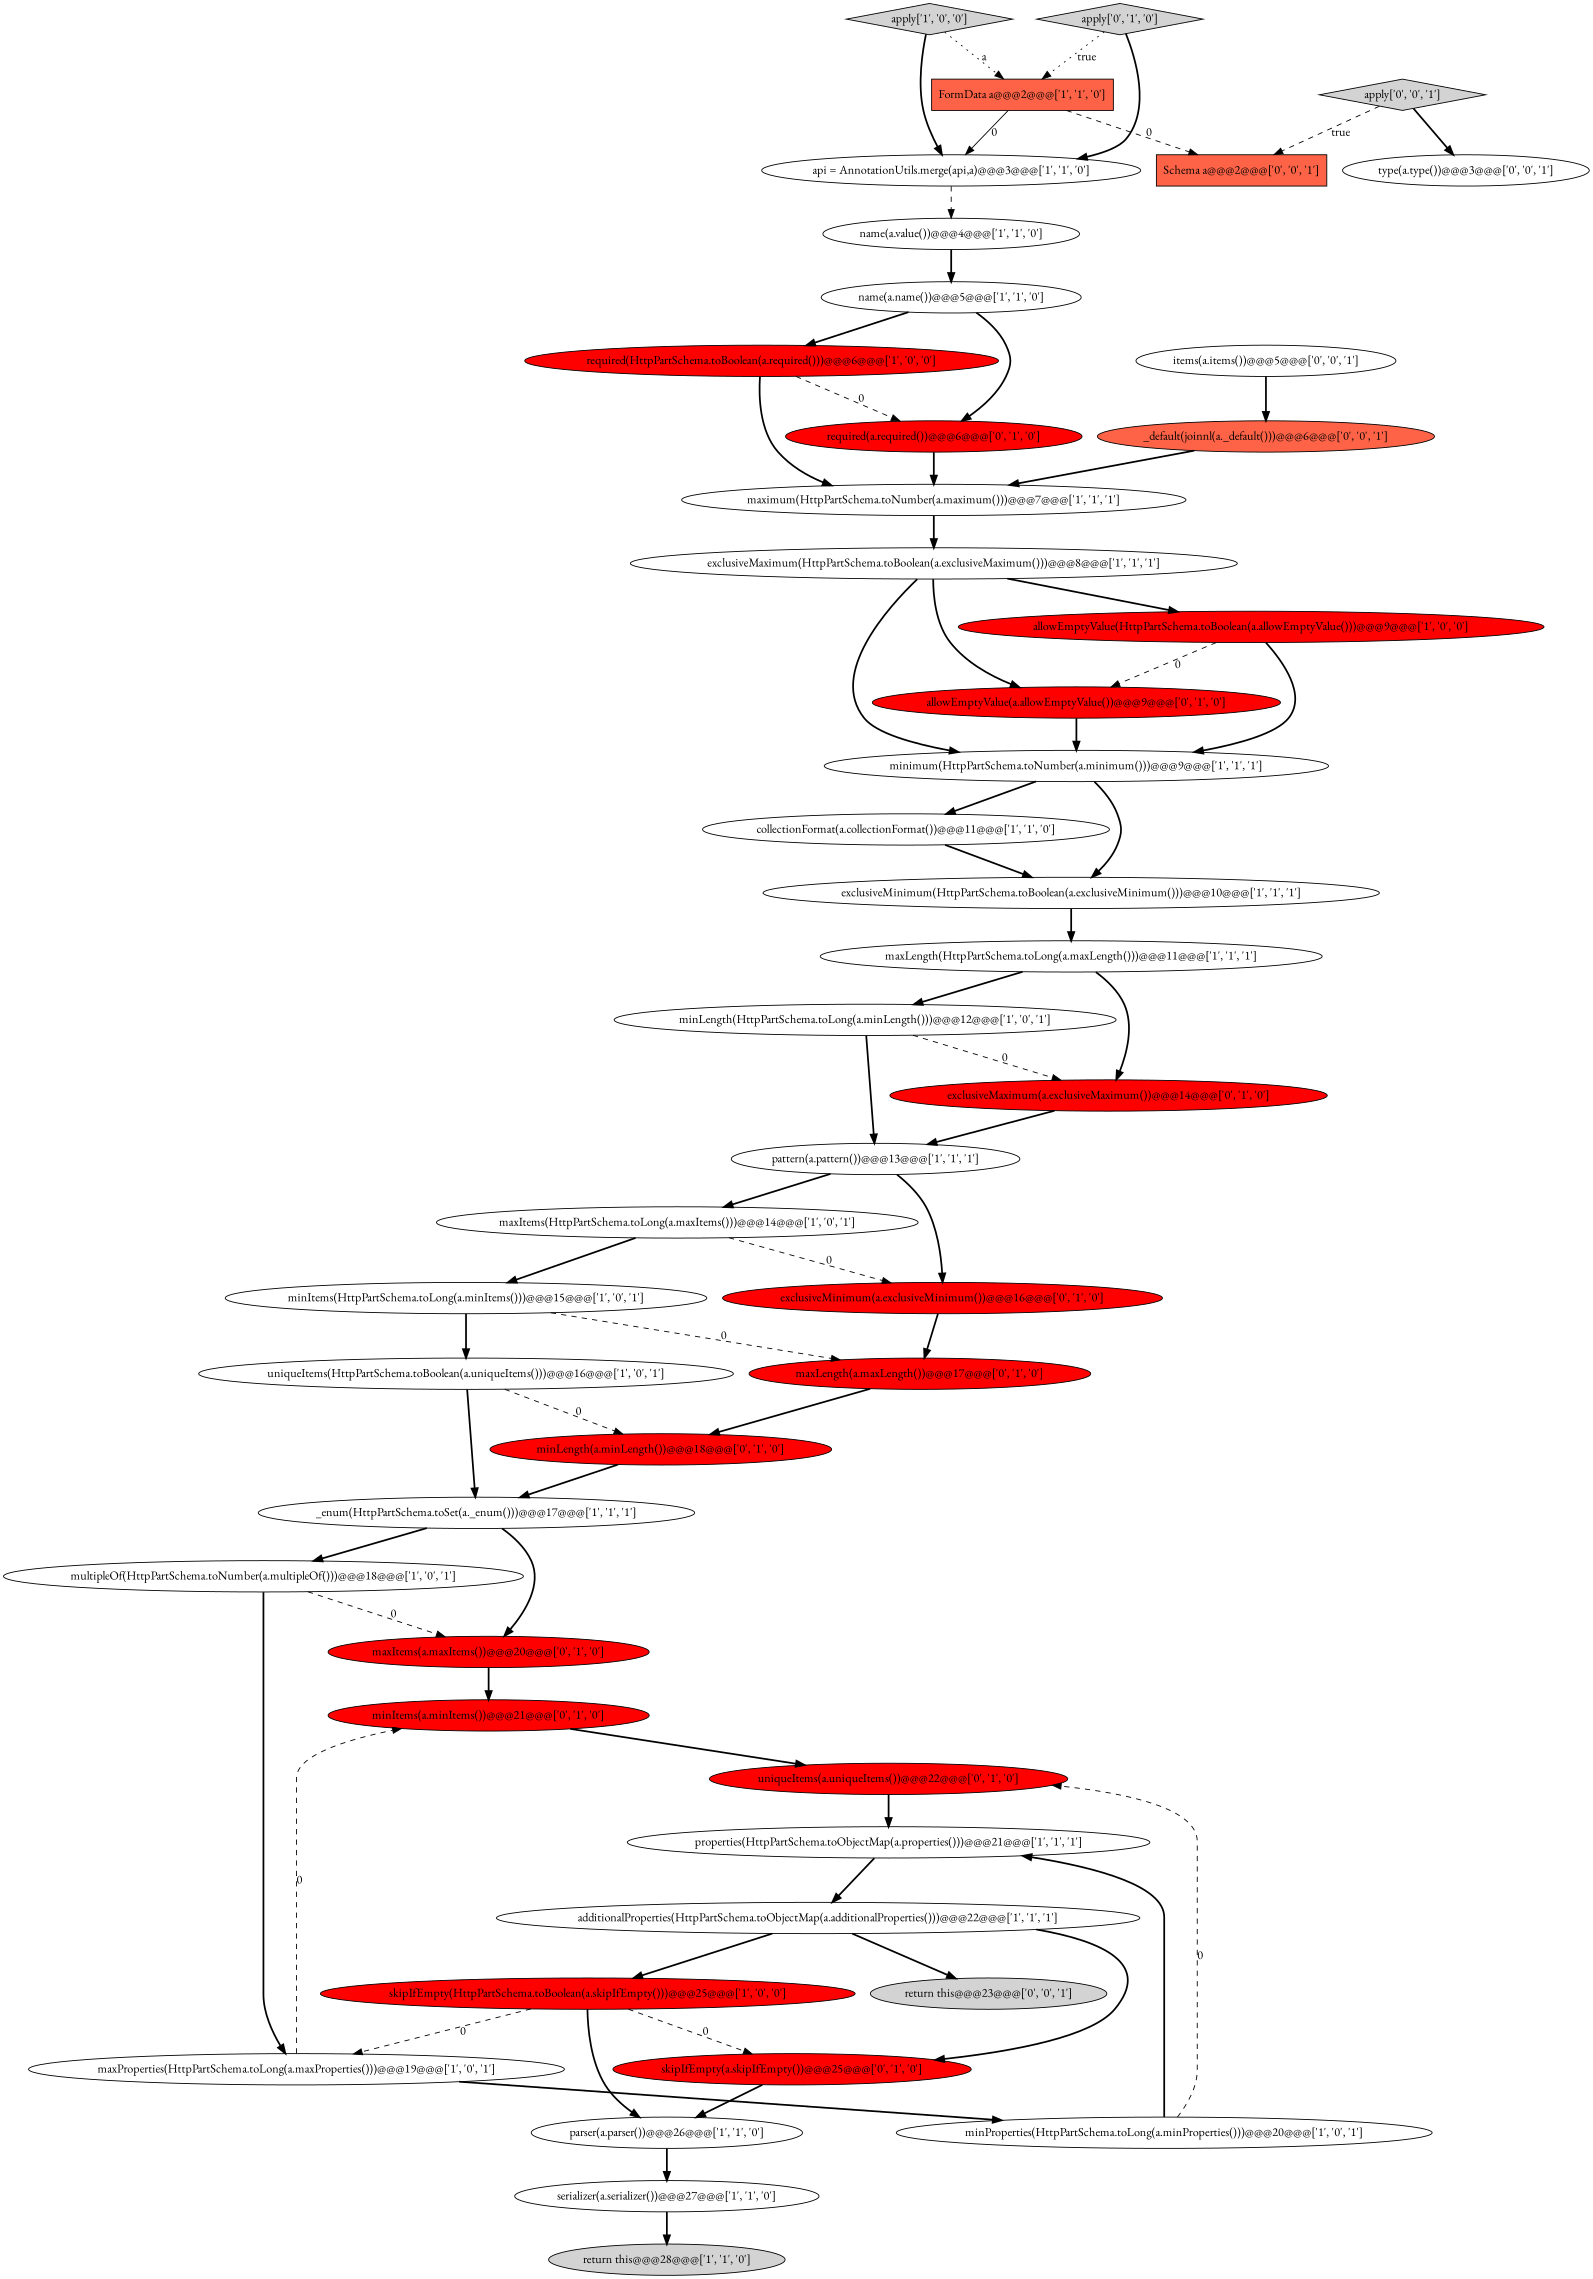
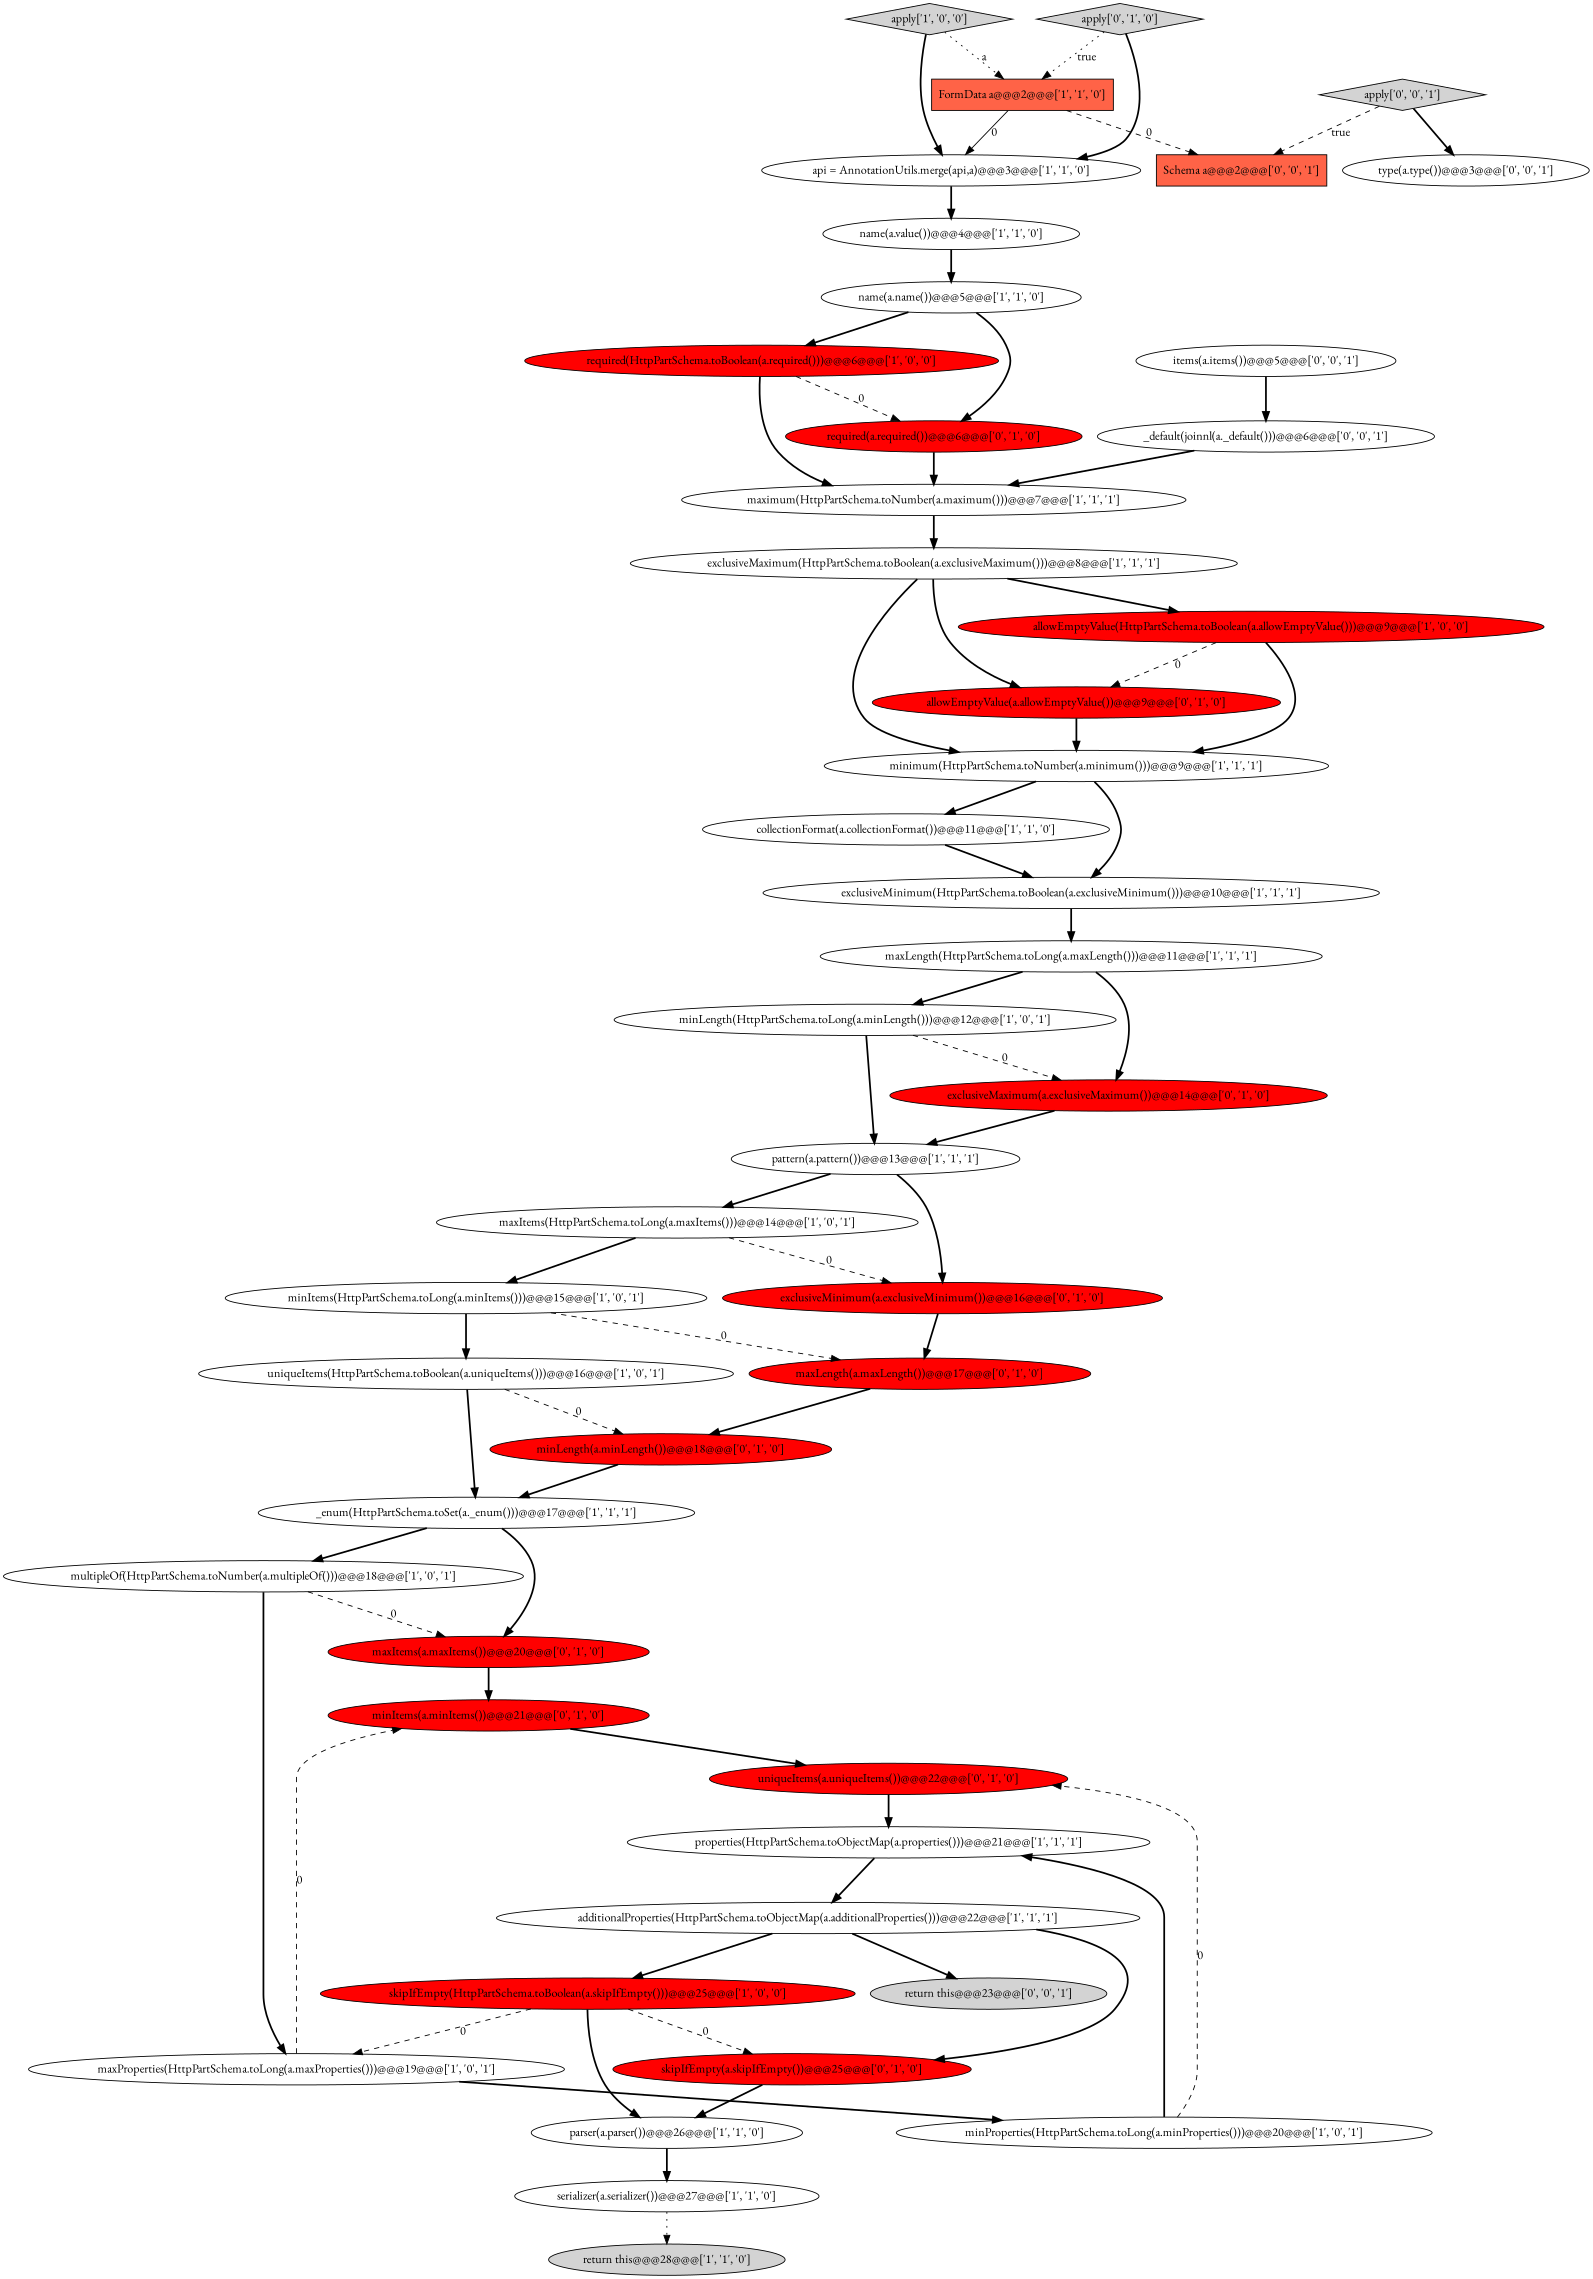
edge "api = AnnotationUtils.merge(api,a)@@@3@@@['1', '1', '0']" -> "name(a.value())@@@4@@@['1', '1', '0']": style dashed -> bold
node "_default(joinnl(a._default()))@@@6@@@['0', '0', '1']": fillcolor tomato -> white
edge "serializer(a.serializer())@@@27@@@['1', '1', '0']" -> "return this@@@28@@@['1', '1', '0']": style bold -> dotted
